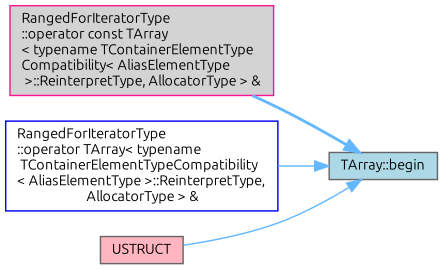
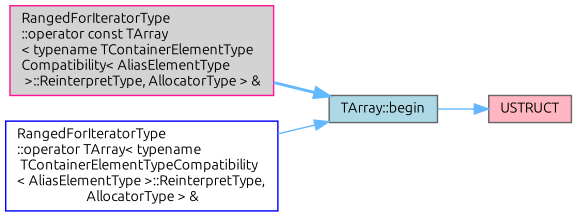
edge "USTRUCT" -> "TArray::begin": reversed
